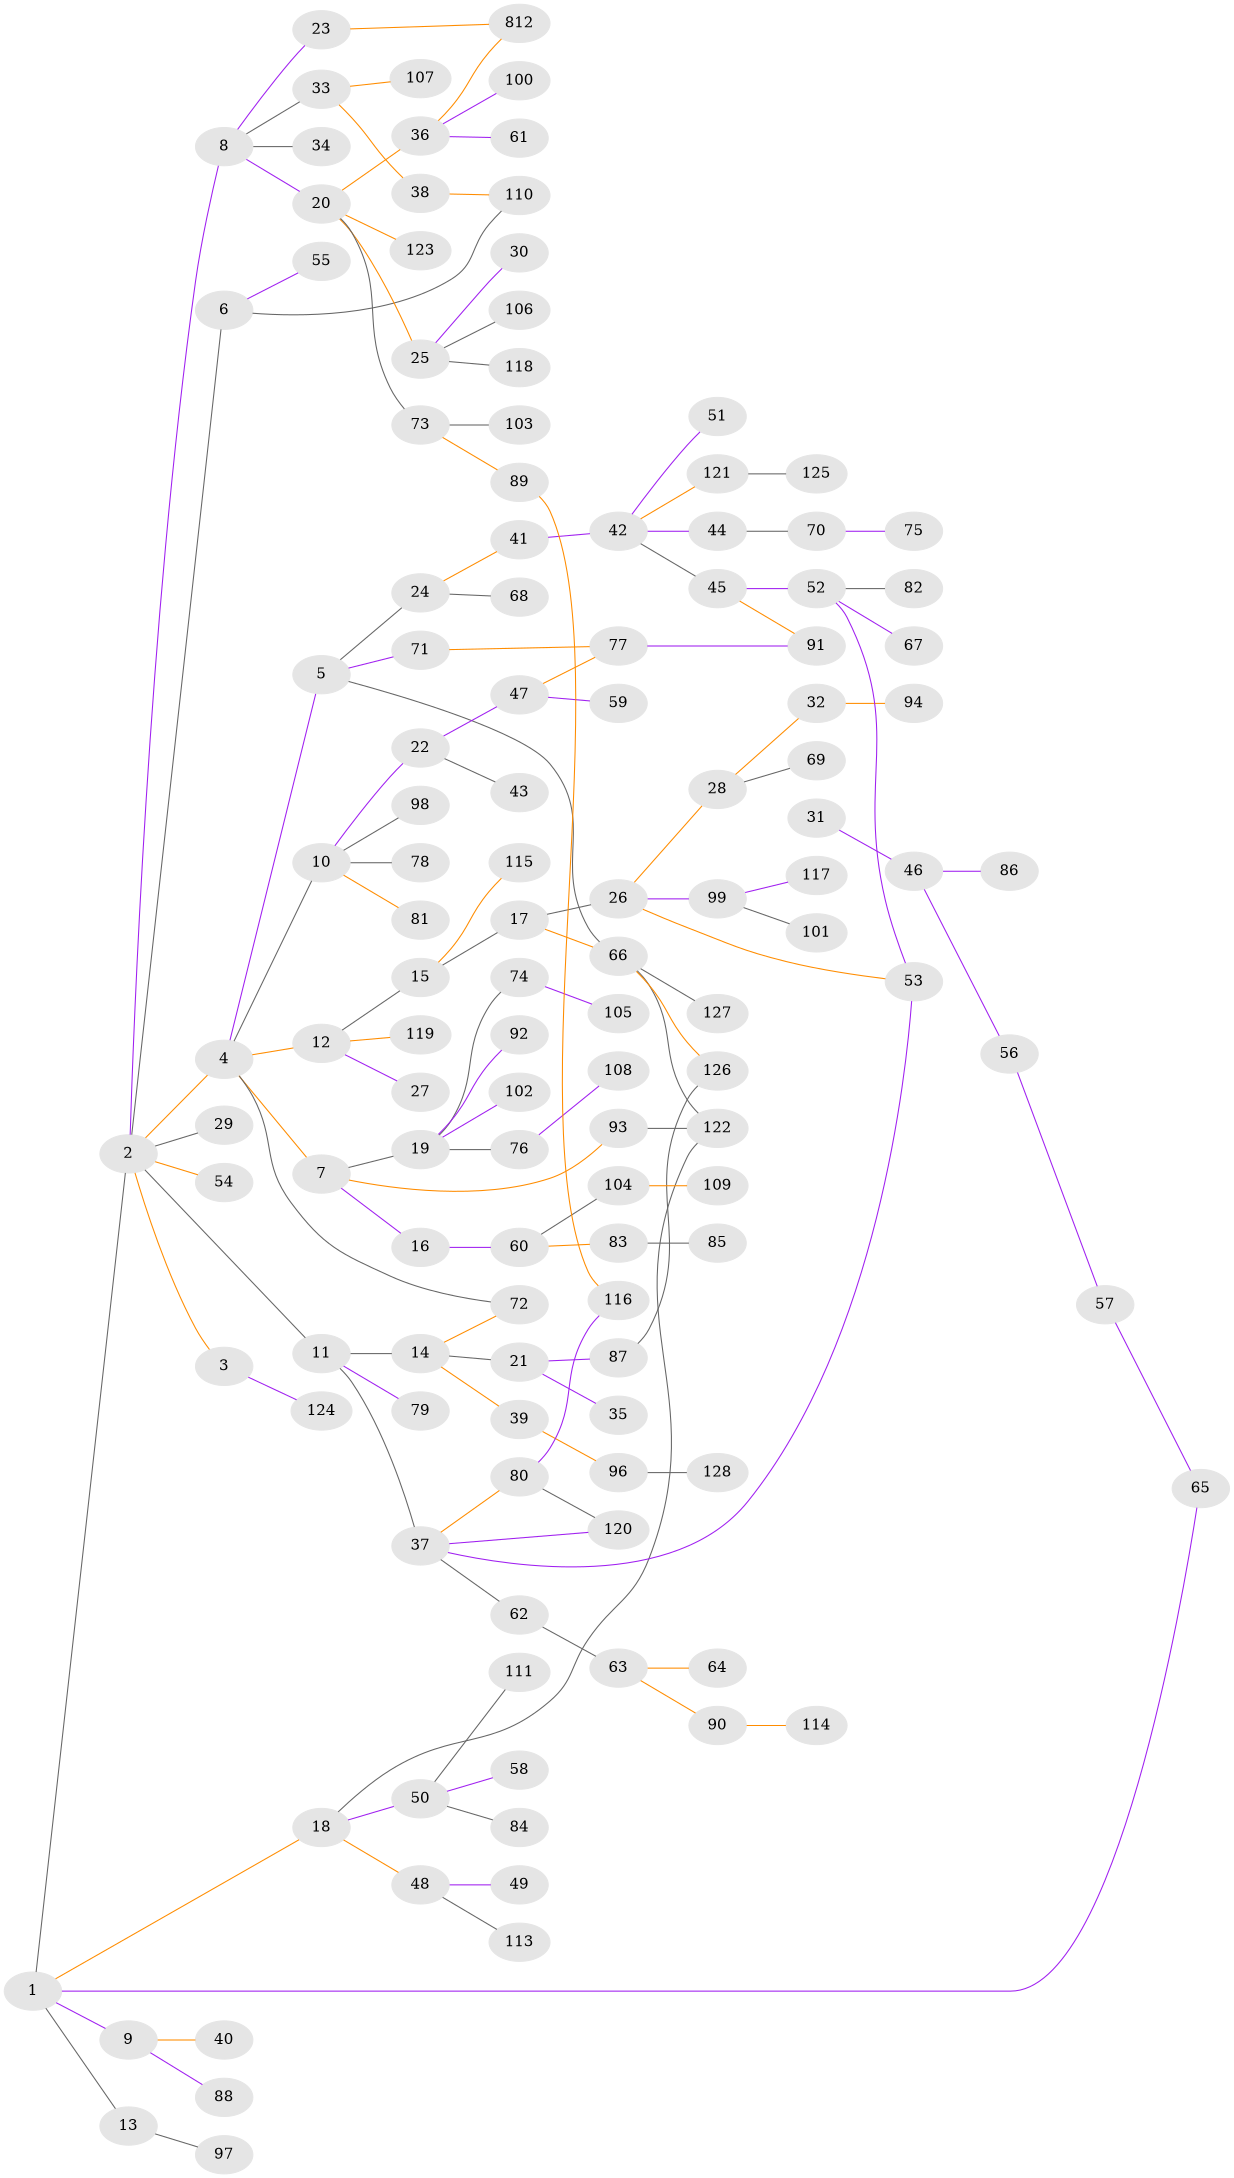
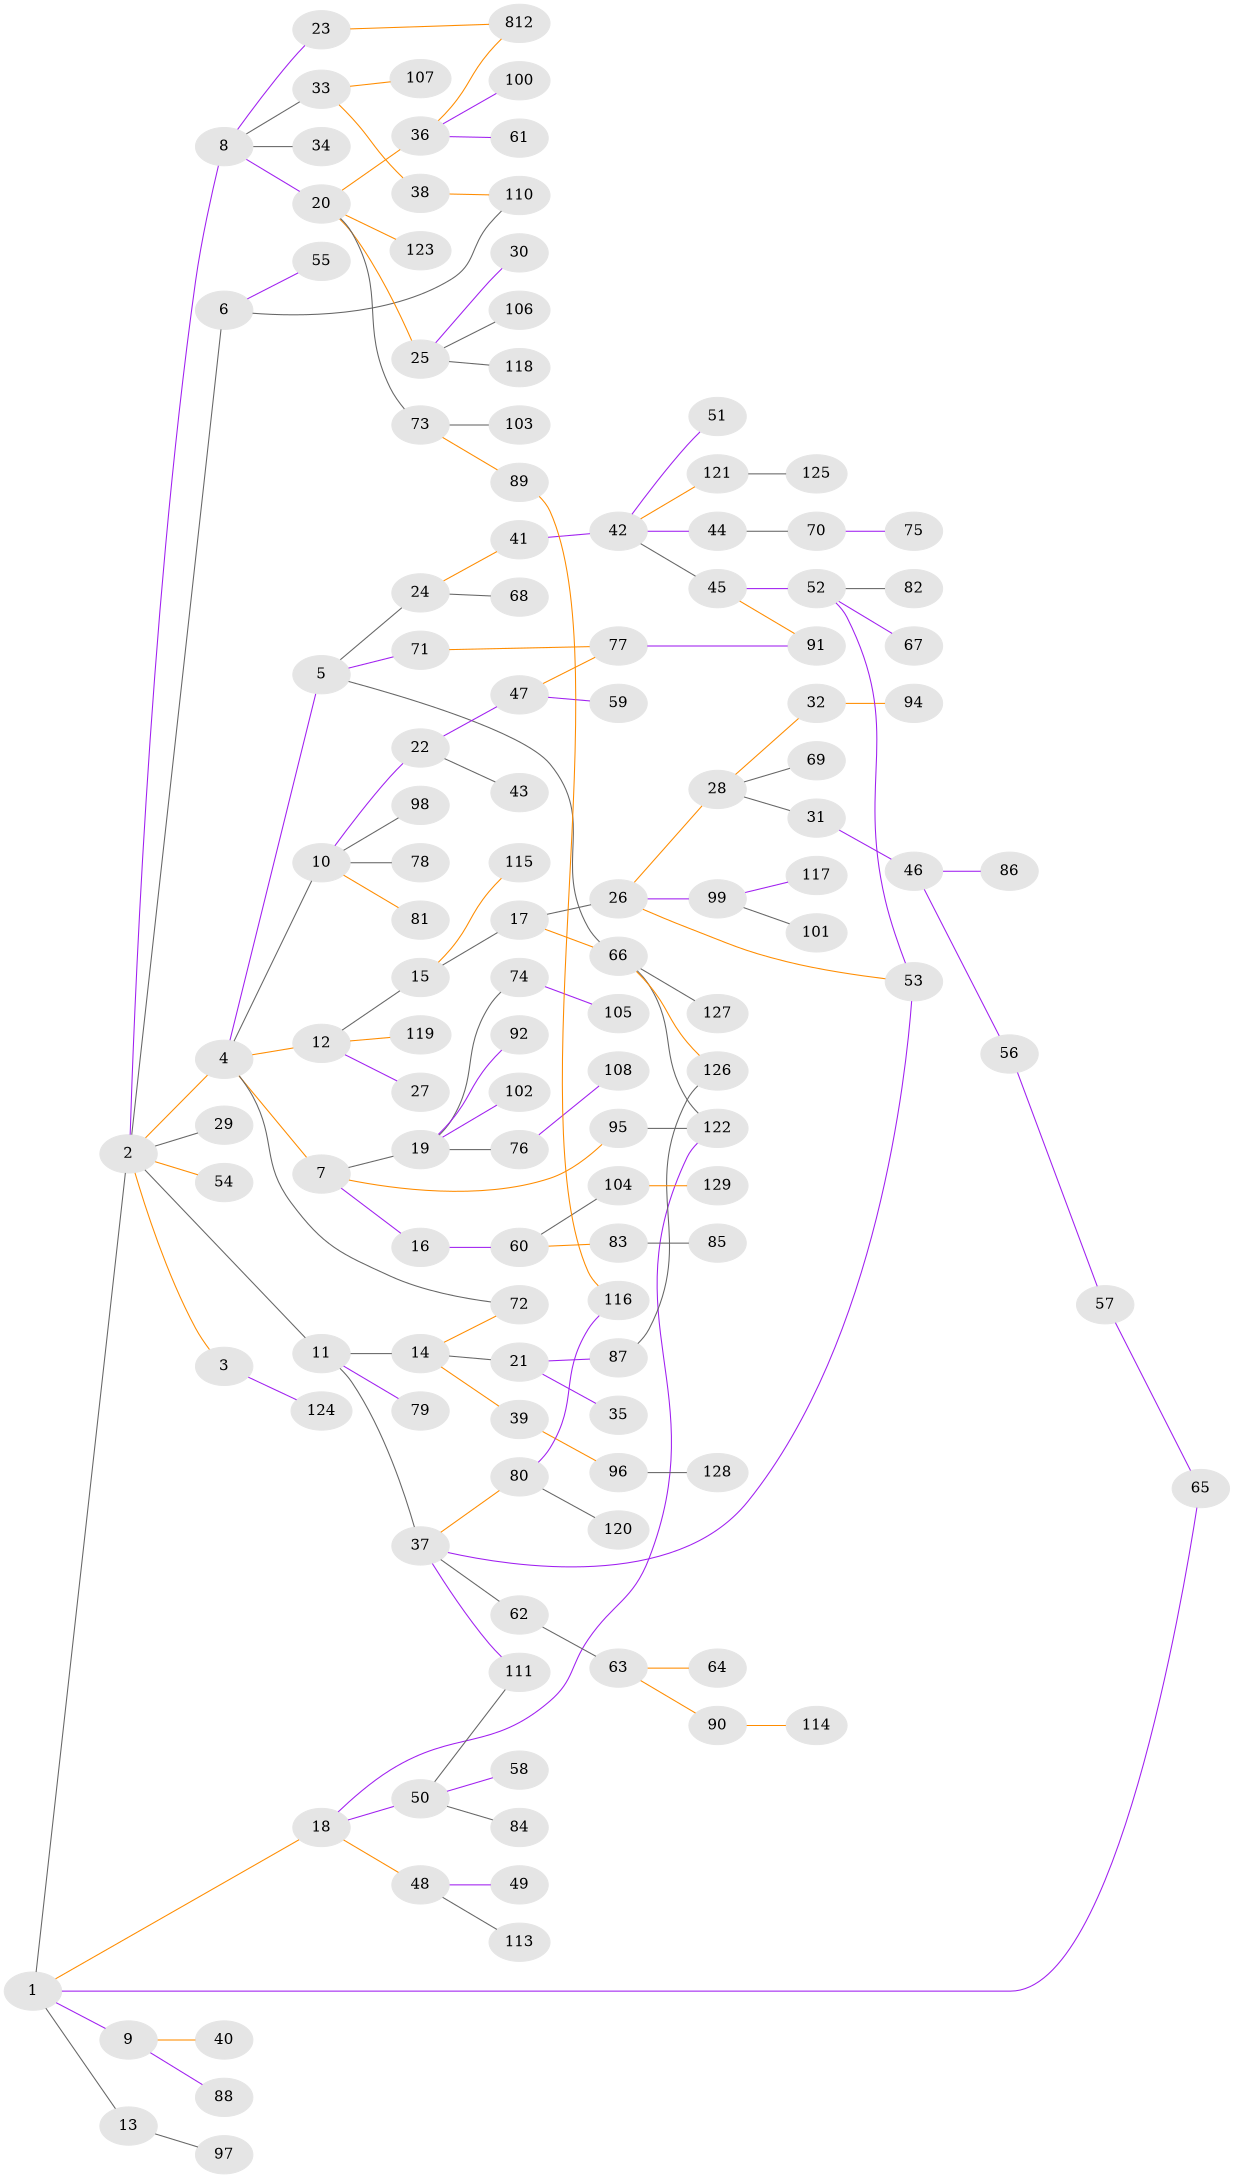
edge "28" -- "31": added
node "93": label "93" -> "95"
node "109": label "109" -> "129"
edge "120" -- "37": now "111" -- "37"
edge "122" -- "18": color gray40 -> purple
